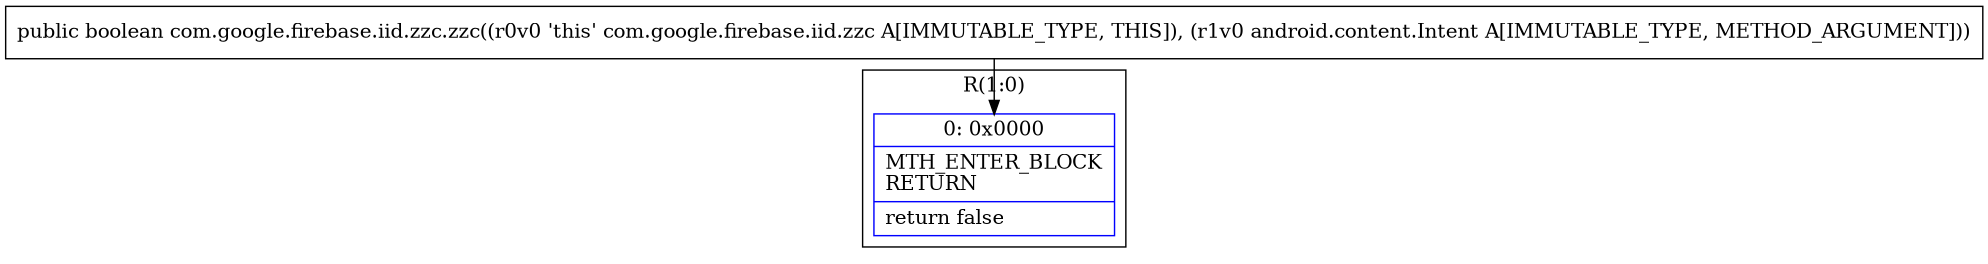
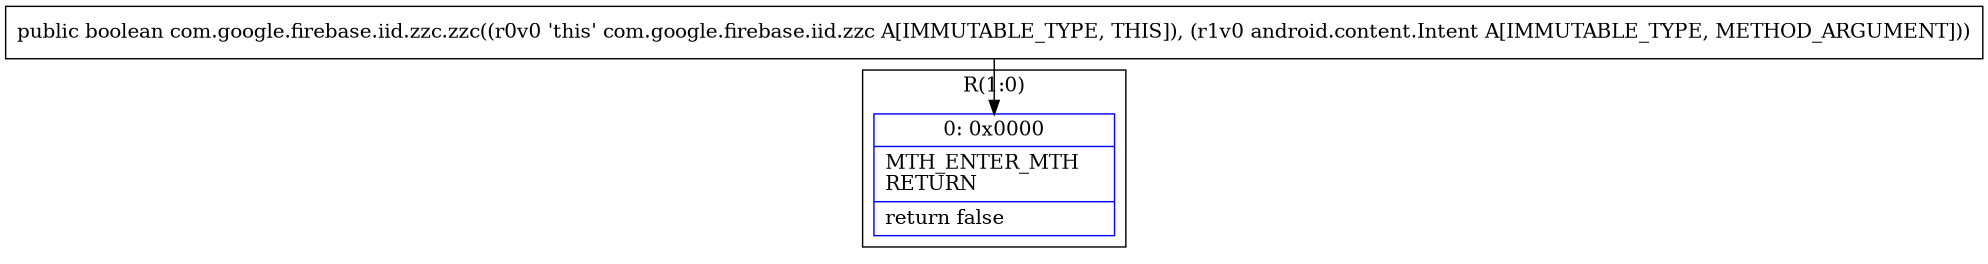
node "0: 0x0000": text "MTH_ENTER_BLOCK" -> "MTH_ENTER_MTH"
